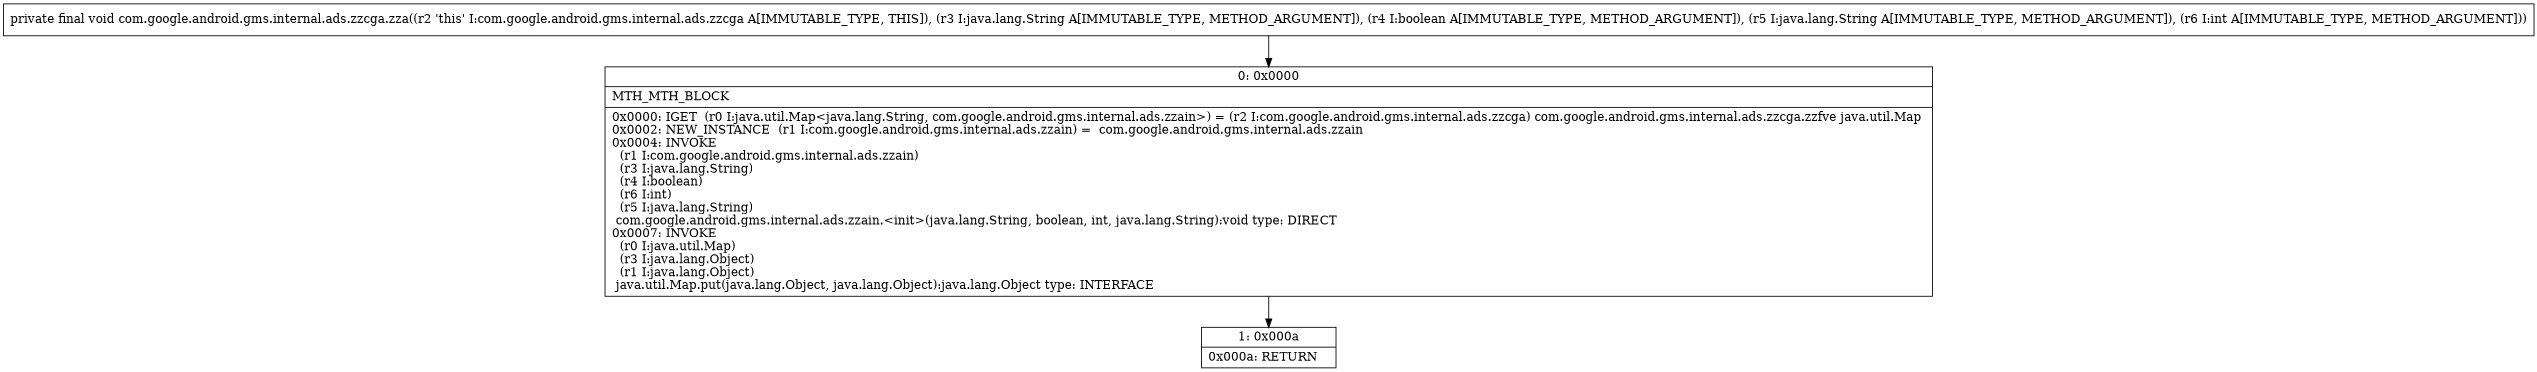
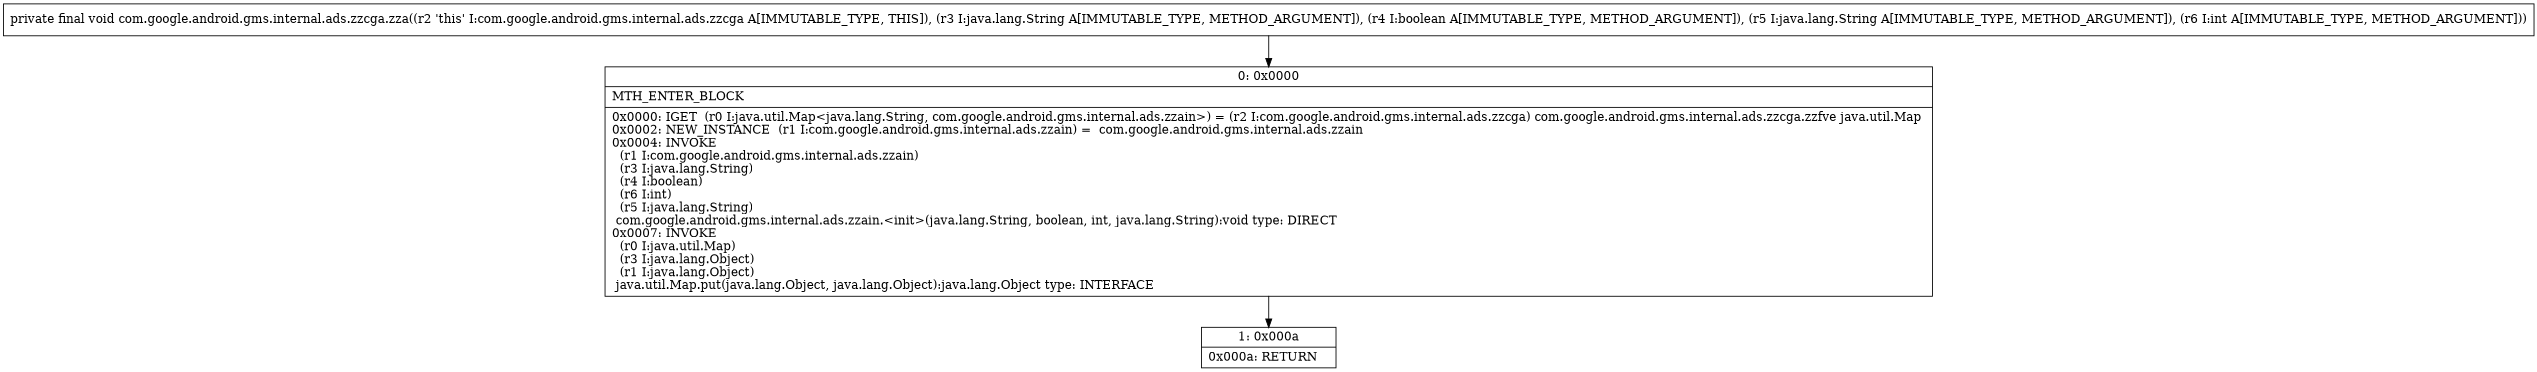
node "0: 0x0000": text "MTH_MTH_BLOCK" -> "MTH_ENTER_BLOCK"
